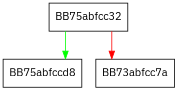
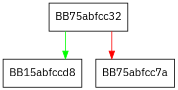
node "BB75abfccd8": label "BB75abfccd8" -> "BB15abfccd8"
node "BB73abfcc7a": label "BB73abfcc7a" -> "BB75abfcc7a"
